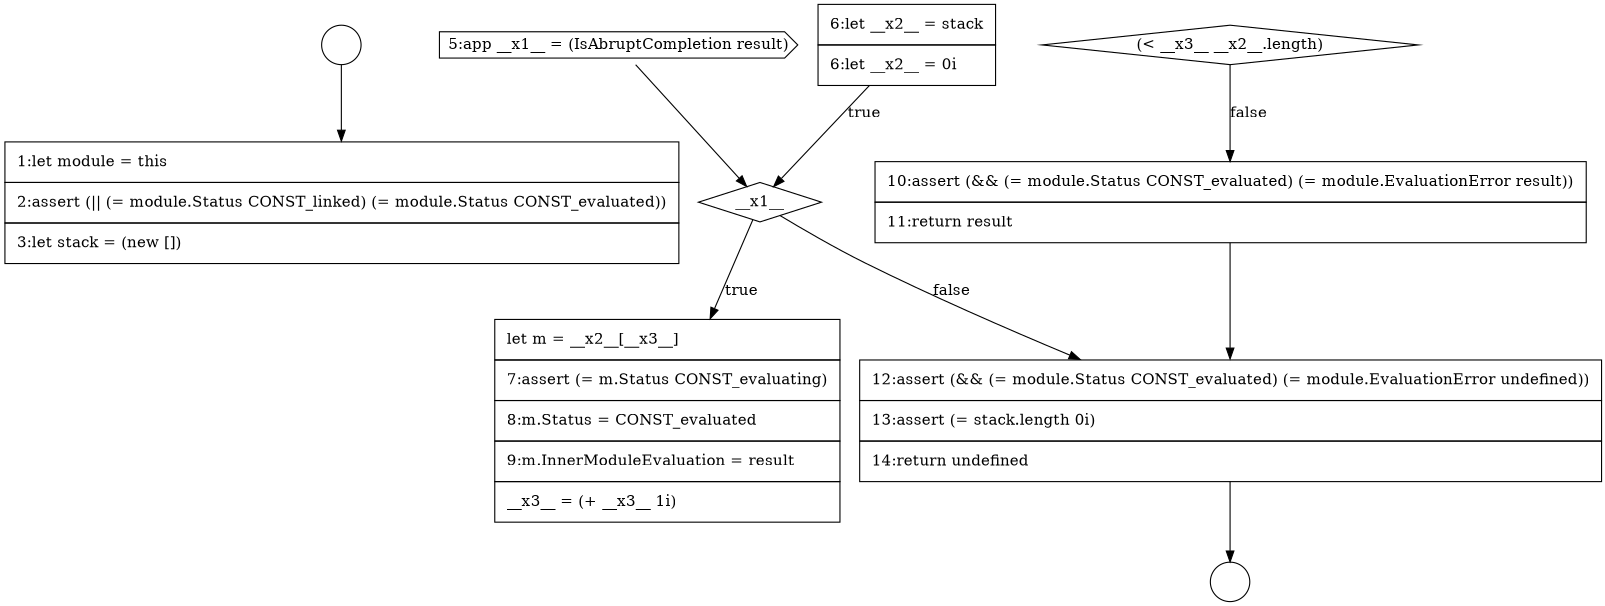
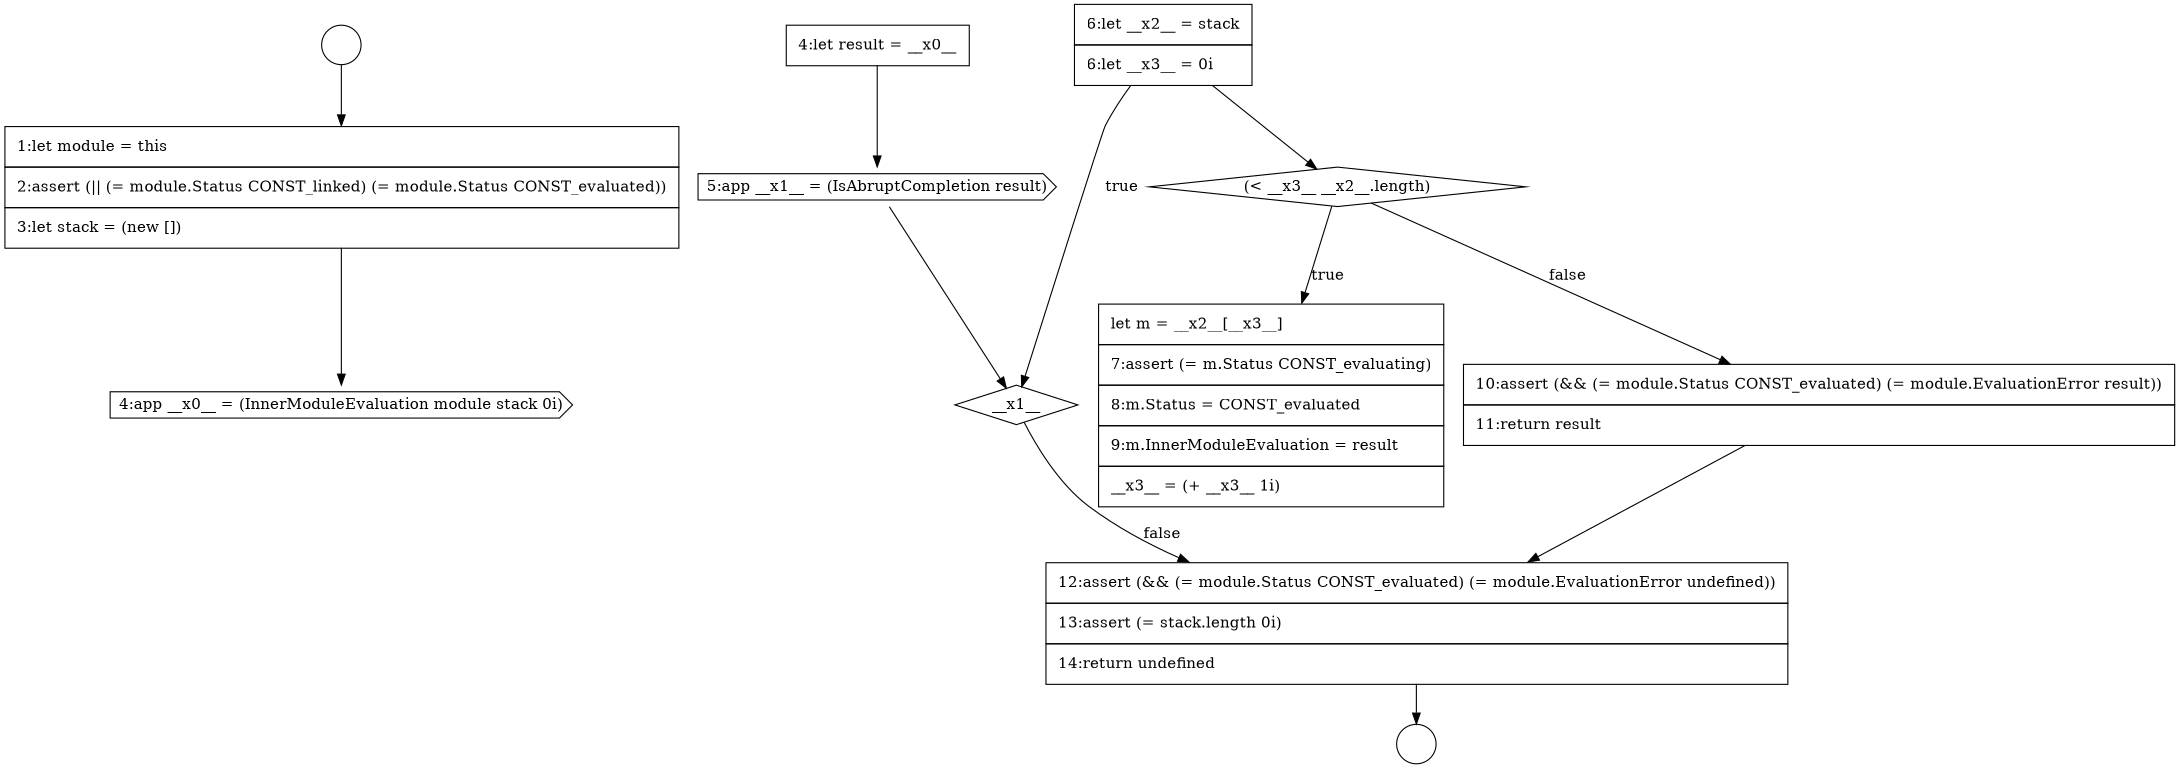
node "4:let result = __x0__": added
node "6:let __x2__ = stack": text "6:let __x2__ = 0i" -> "6:let __x3__ = 0i"
edge "6:let __x2__ = stack" -> "(< __x3__ __x2__.length)": added
edge "__x1__" -> "let m = __x2__[__x3__]": now "(< __x3__ __x2__.length)" -> "let m = __x2__[__x3__]"
node "4:app __x0__ = (InnerModuleEvaluation module stack 0i)": added
